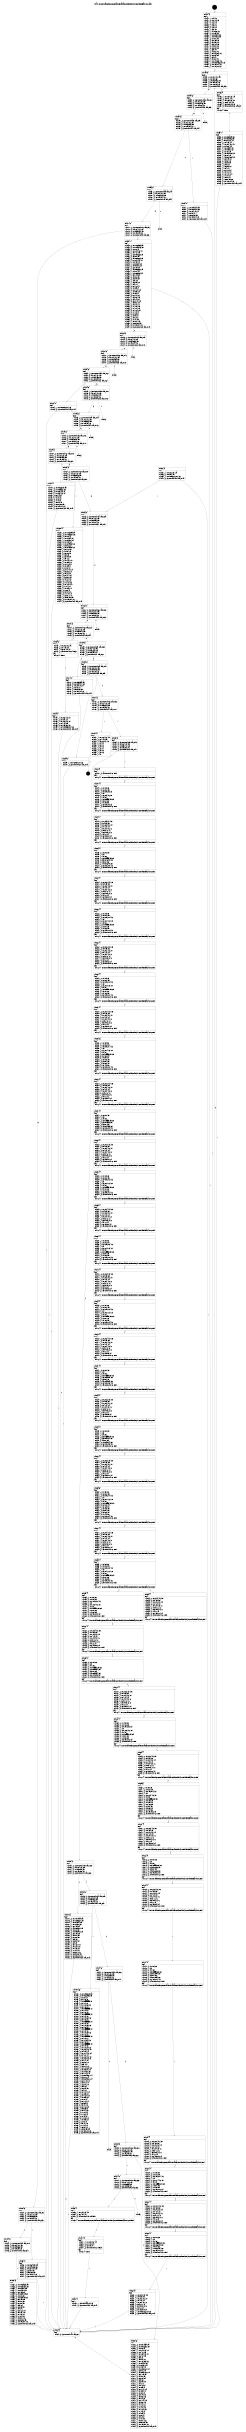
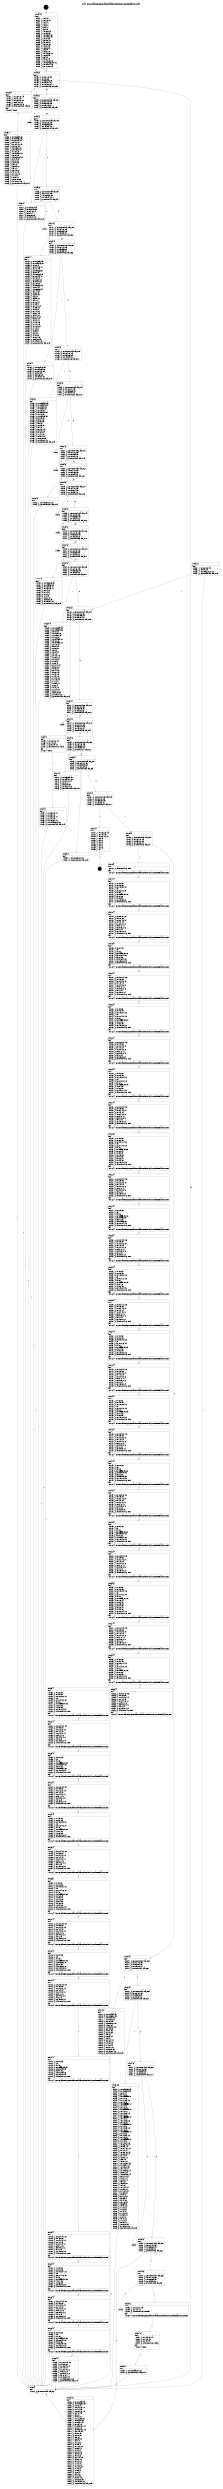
edge "0x40294e [171]" -> "0x401b65 [28]": now "0x401b49 [28]" -> "0x401b65 [28]"
